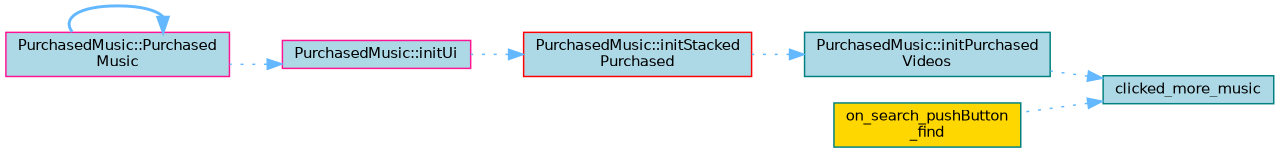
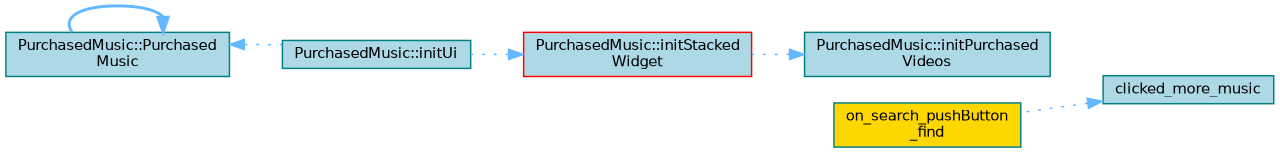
node "PurchasedMusic::Purchased Music": color deeppink -> teal
node "PurchasedMusic::initUi": color deeppink -> teal
node "PurchasedMusic::initStacked Purchased": label "PurchasedMusic::initStacked Purchased" -> "PurchasedMusic::initStacked Widget"
edge "PurchasedMusic::Purchased Music" -> "PurchasedMusic::initUi": reversed
edge "PurchasedMusic::initPurchased Videos" -> "clicked_more_music": removed
